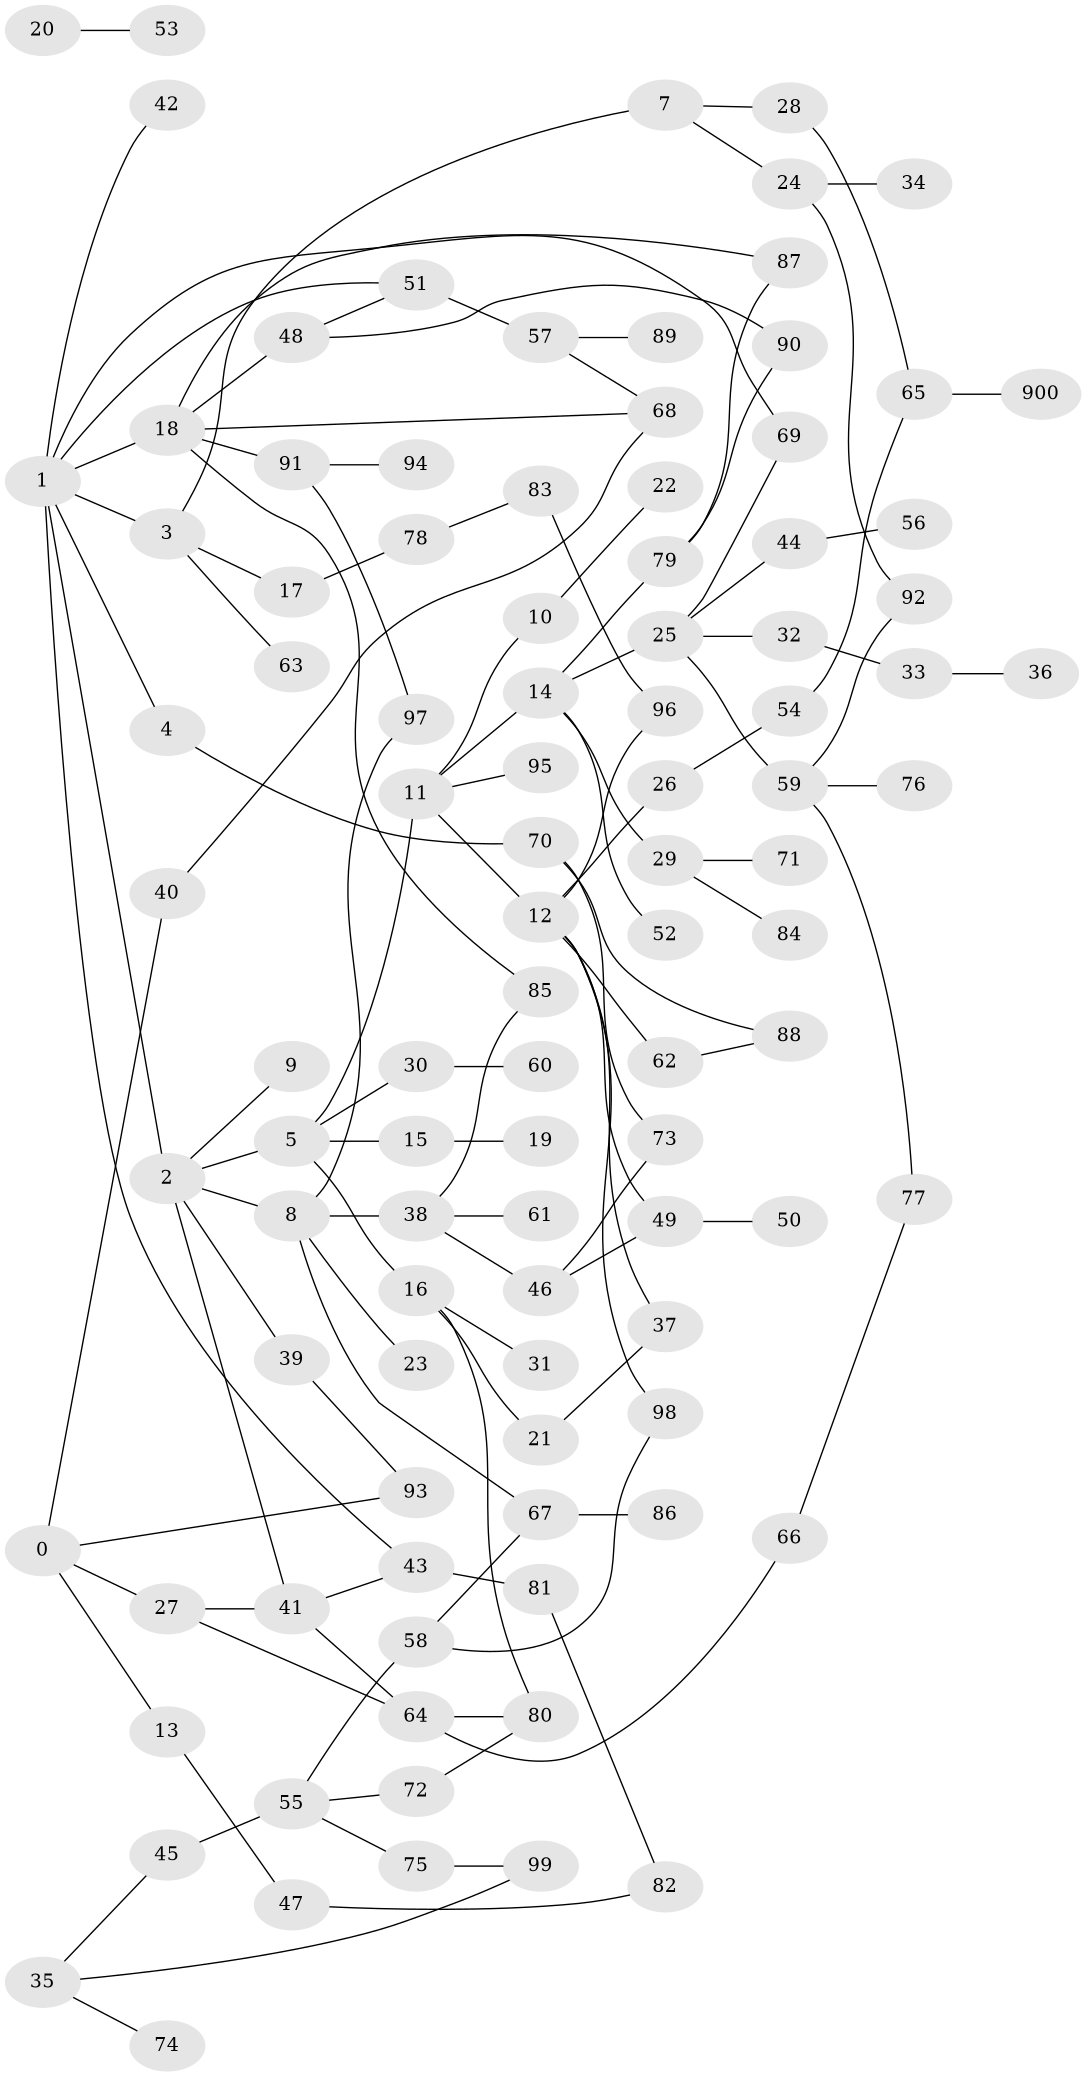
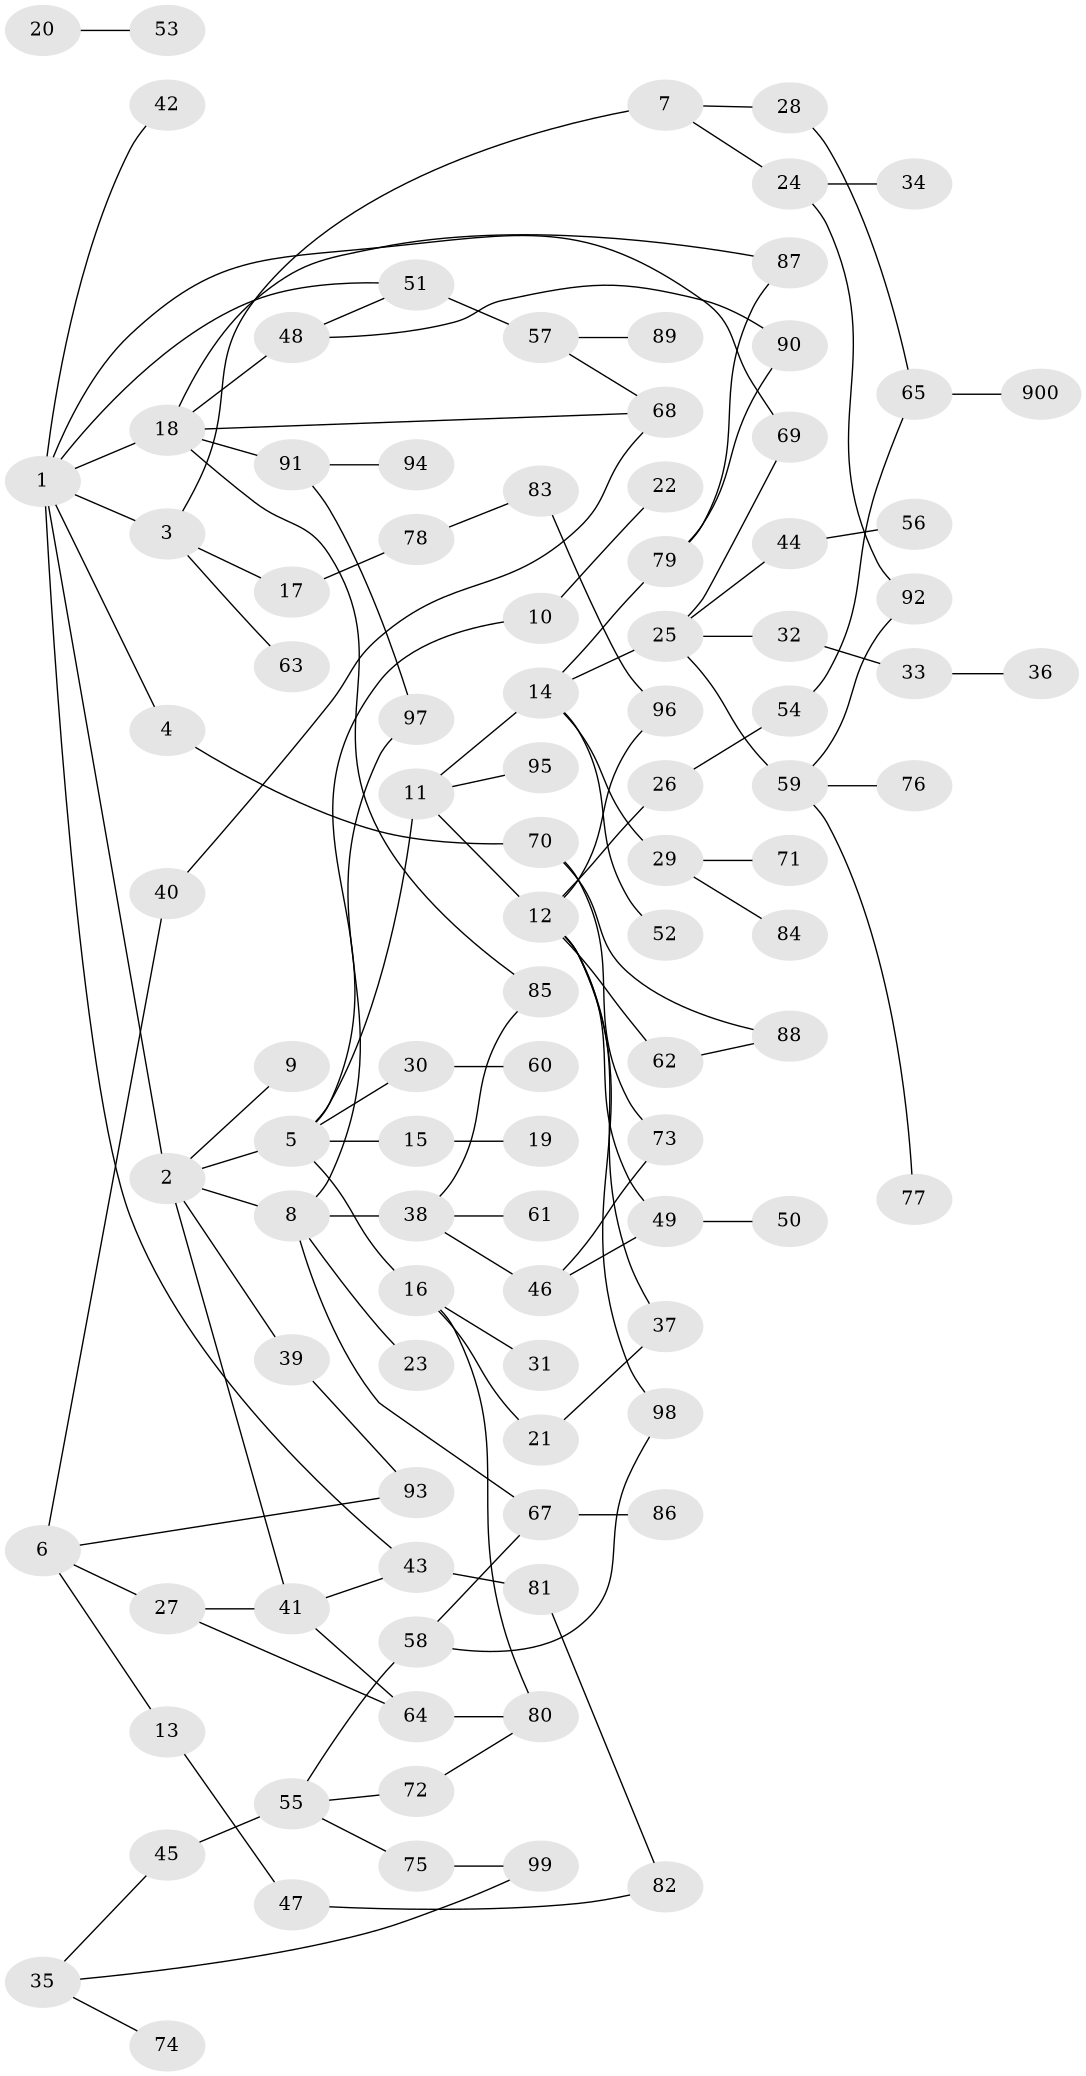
edge "10" -- "11": now "10" -- "5"
node "66": removed
node "0": label "0" -> "6"
